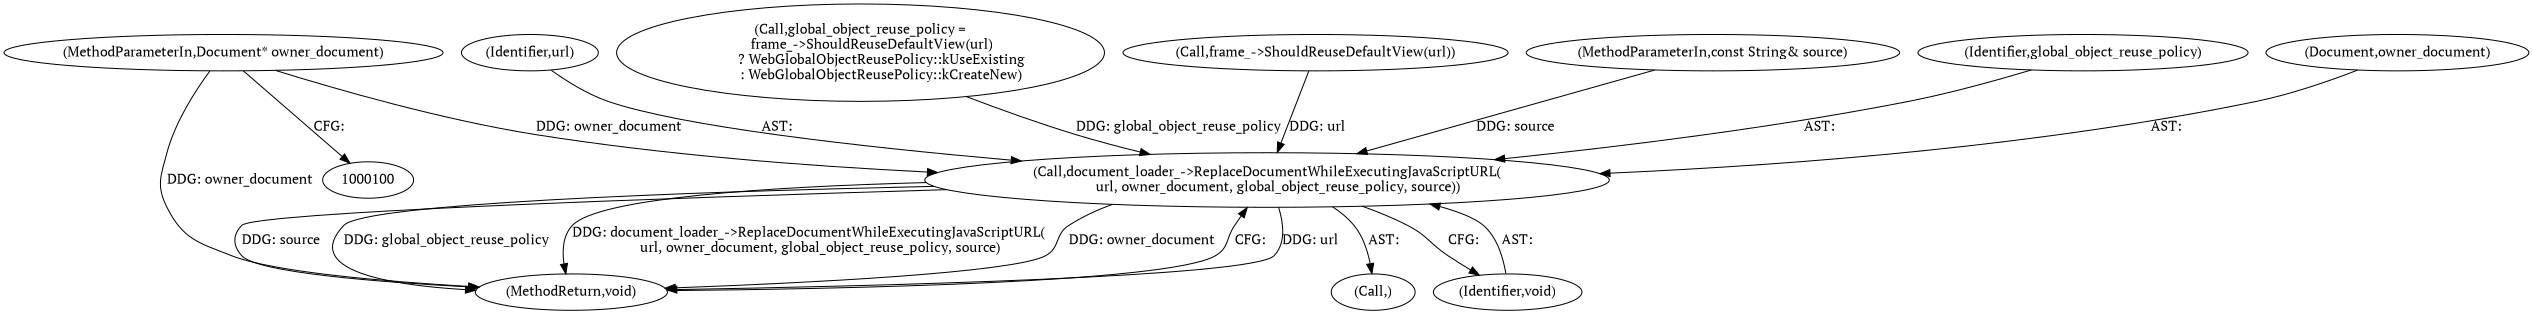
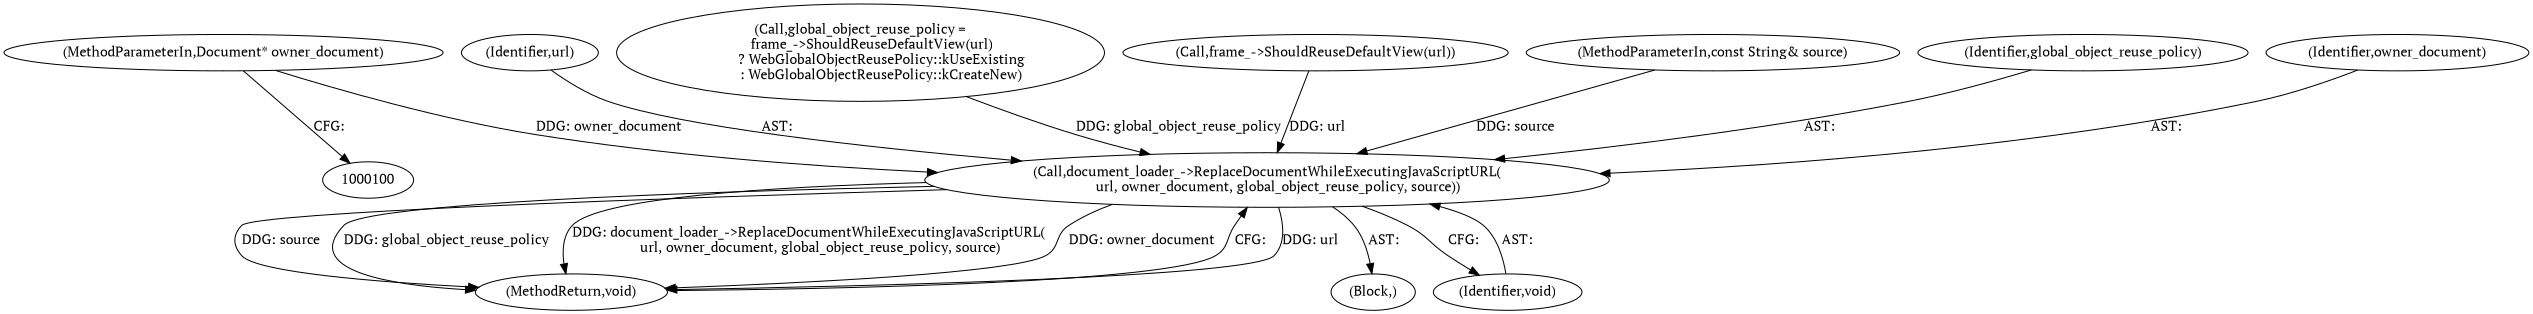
node "(Document,owner_document)": label "(Document,owner_document)" -> "(Identifier,owner_document)"
edge "(MethodParameterIn,Document* owner_document)" -> "(MethodReturn,void)": removed, label "DDG: owner_document"
node "(Call,)": label "(Call,)" -> "(Block,)"
